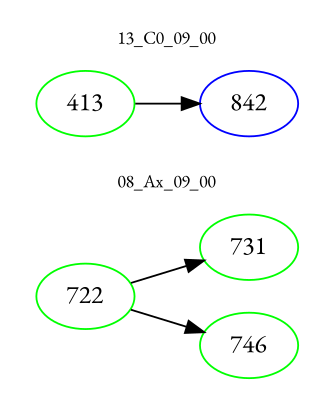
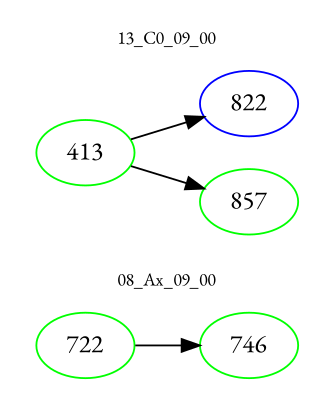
node "842": label "842" -> "822"
node "857": added
node "731": removed
